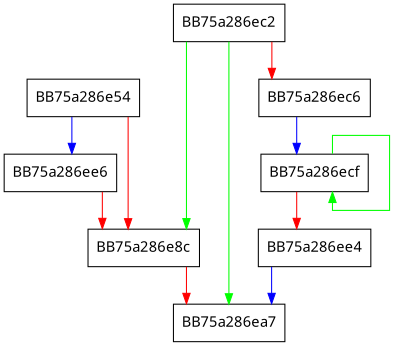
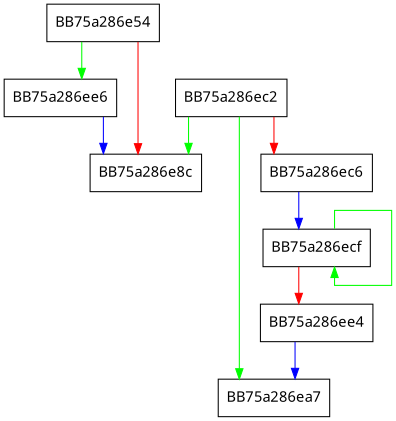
edge "BB75a286e54" -> "BB75a286ee6": color blue -> green
edge "BB75a286ee6" -> "BB75a286e8c": color red -> blue
edge "BB75a286e8c" -> "BB75a286ea7": removed
